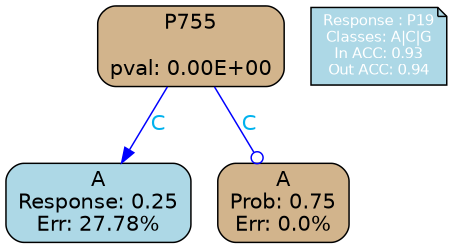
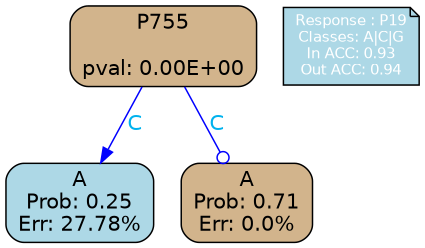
node "A Response: 0.25 Err: 27.78%": label "A Response: 0.25 Err: 27.78%" -> "A Prob: 0.25 Err: 27.78%"
node "A Prob: 0.75 Err: 0.0%": label "A Prob: 0.75 Err: 0.0%" -> "A Prob: 0.71 Err: 0.0%"
